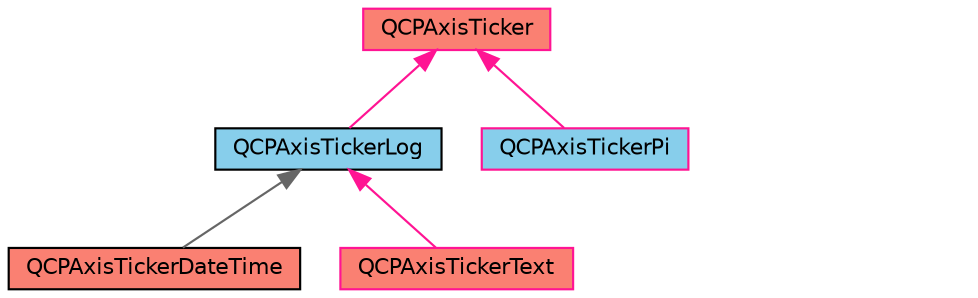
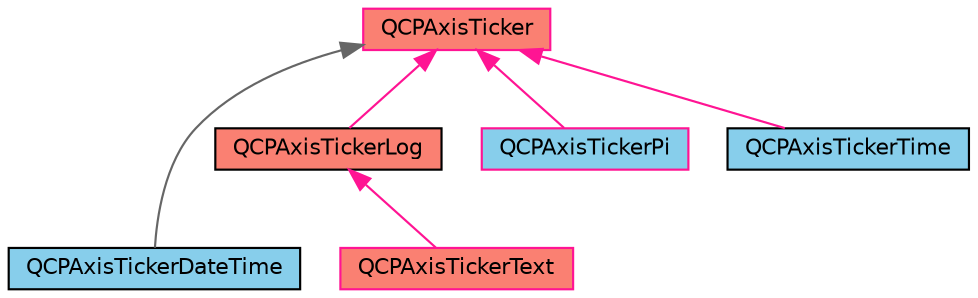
node "QCPAxisTickerLog": fillcolor skyblue -> salmon
node "QCPAxisTickerTime": added
edge "QCPAxisTickerDateTime" -> "QCPAxisTickerLog": now "QCPAxisTickerDateTime" -> "QCPAxisTicker"
node "QCPAxisTickerDateTime": fillcolor salmon -> skyblue
